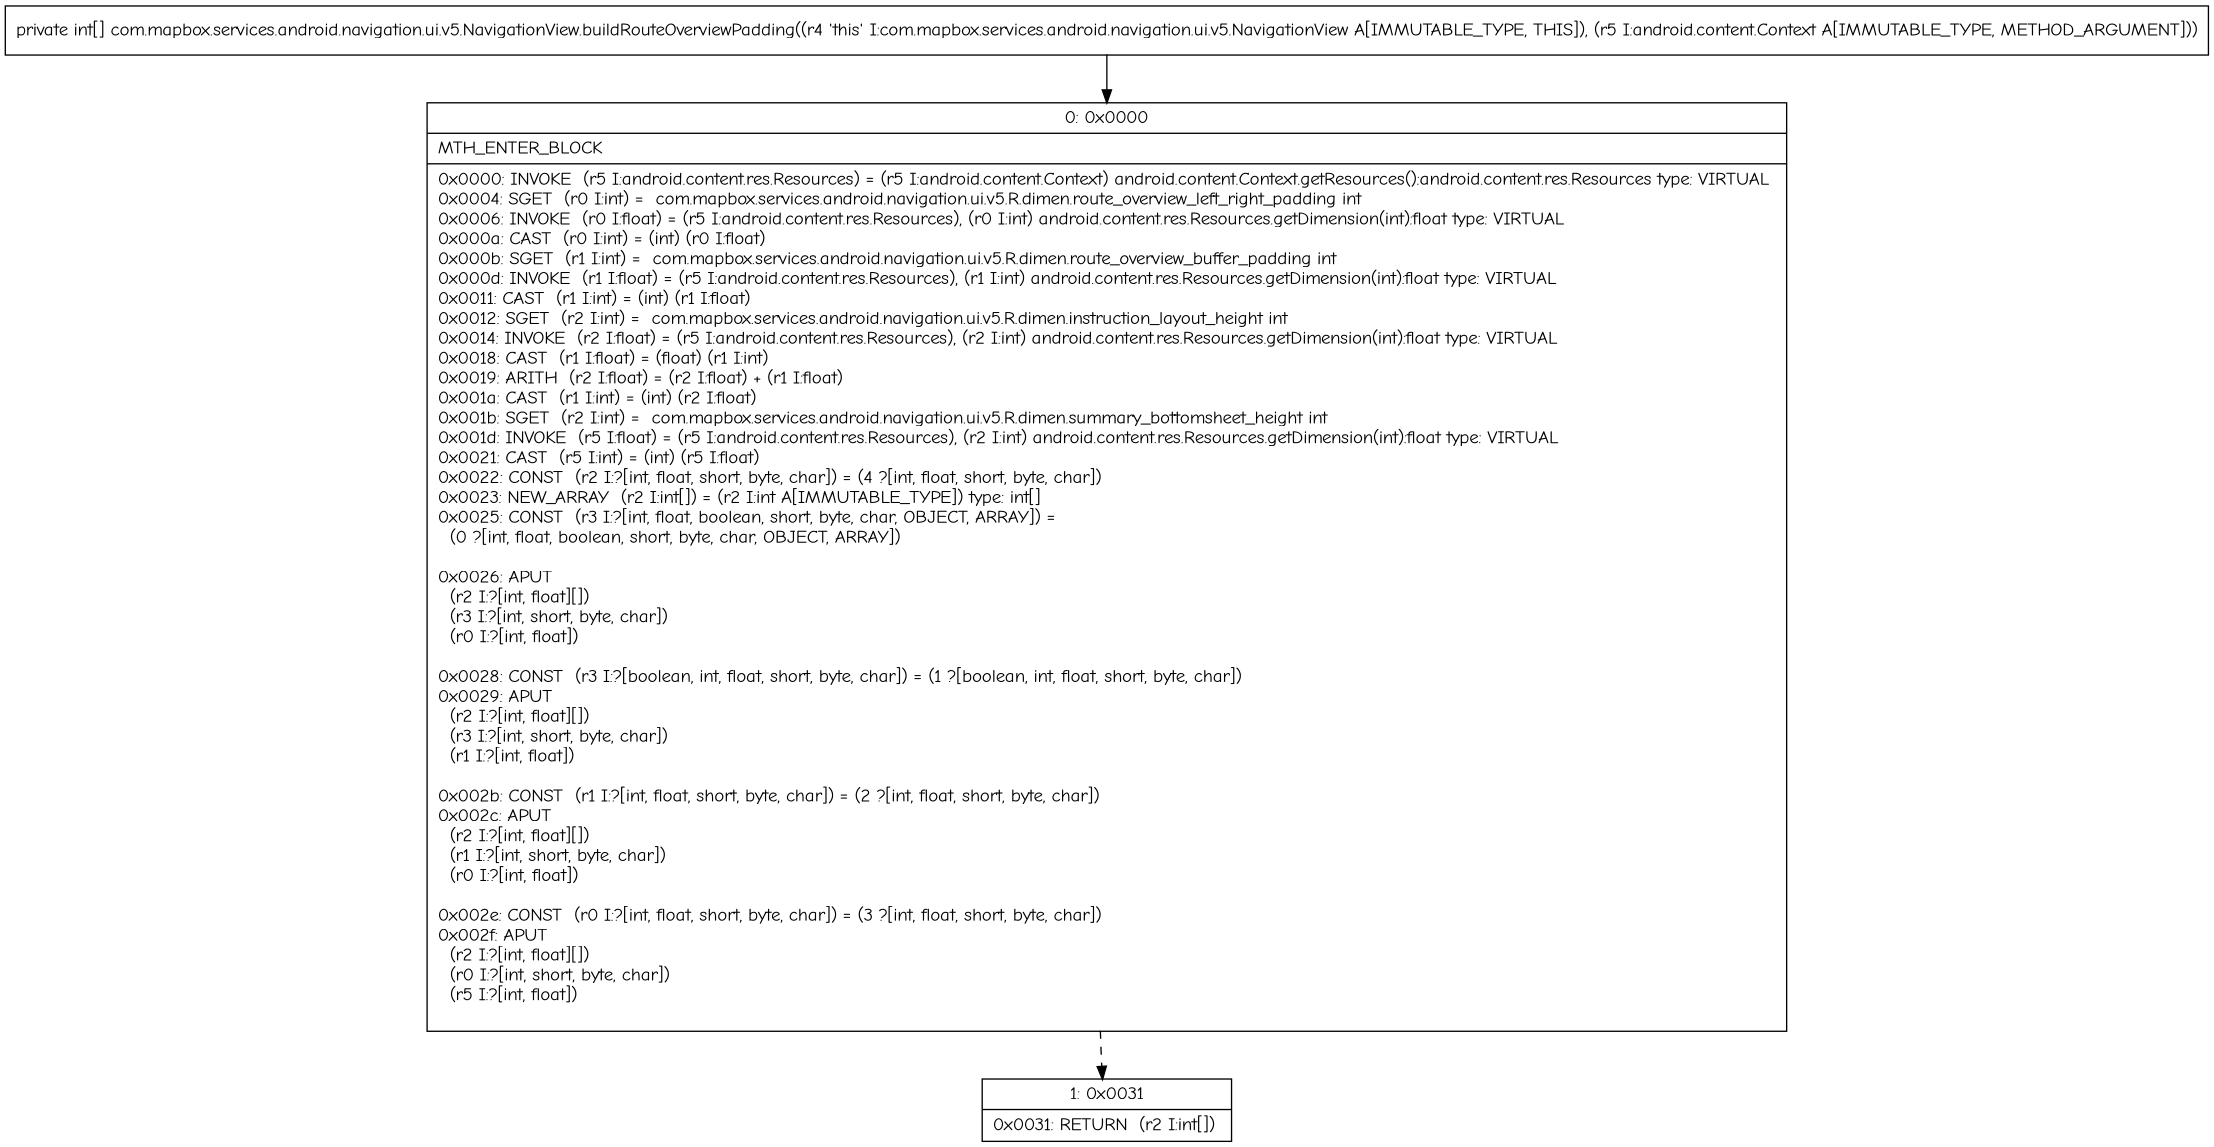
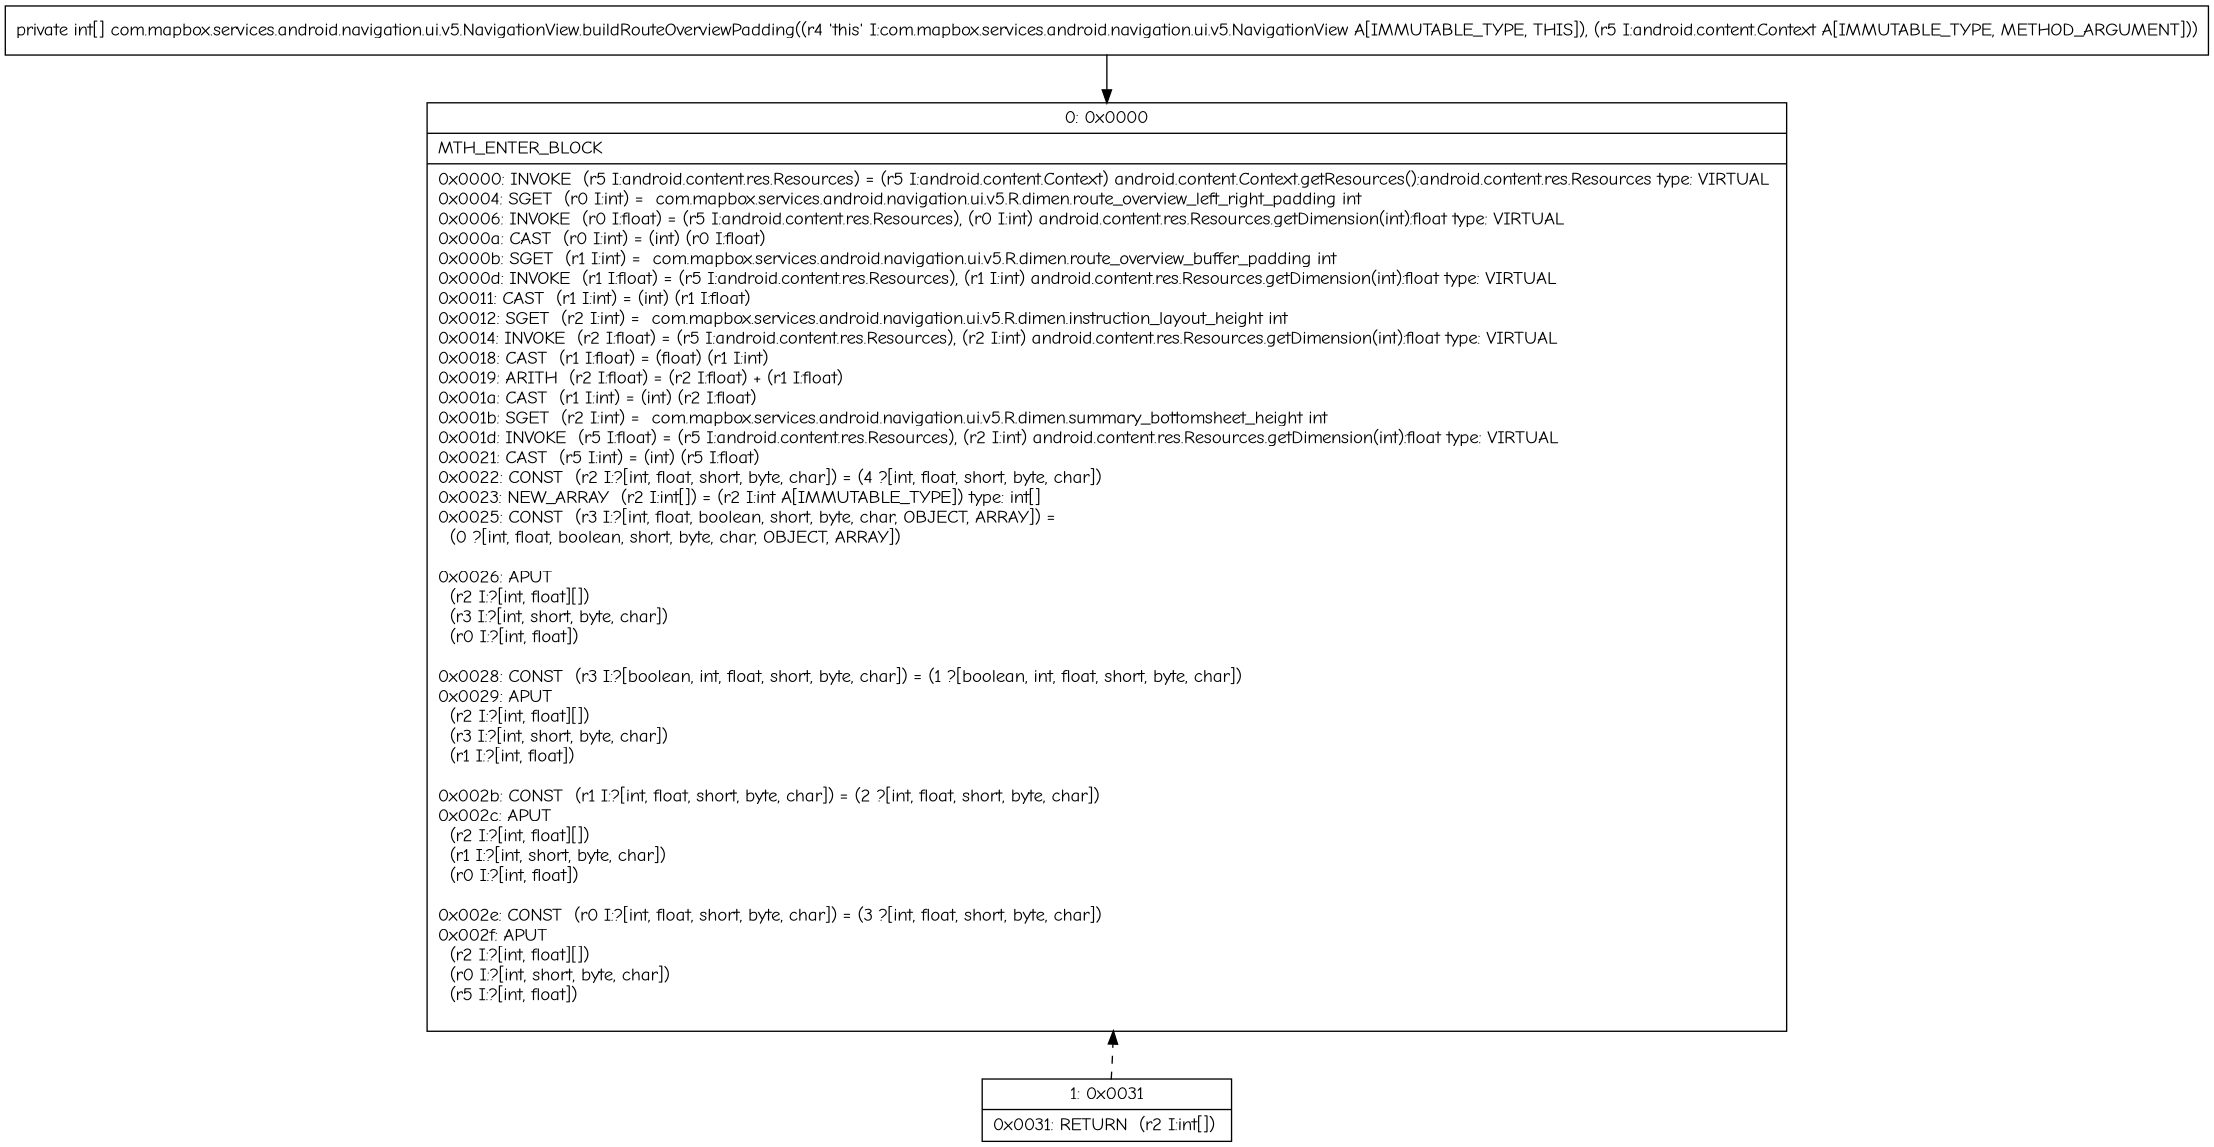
edge "0: 0x0000" -> "1: 0x0031": reversed
